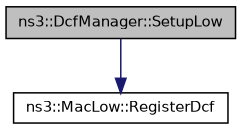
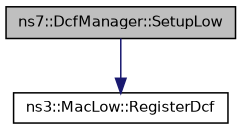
node "ns3::DcfManager::SetupLow": label "ns3::DcfManager::SetupLow" -> "ns7::DcfManager::SetupLow"
